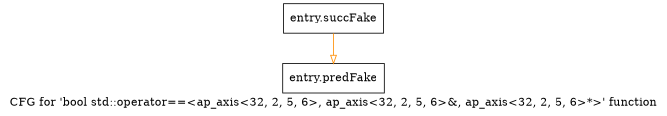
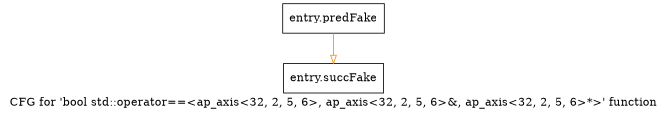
edge "entry.succFake" -> "entry.predFake": reversed
